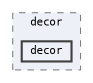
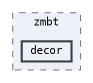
cluster "decor": label "decor" -> "zmbt"
